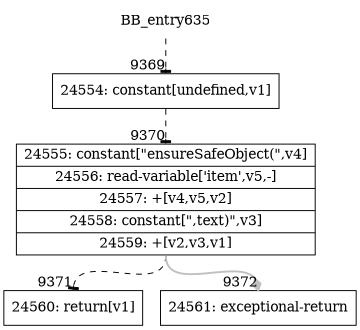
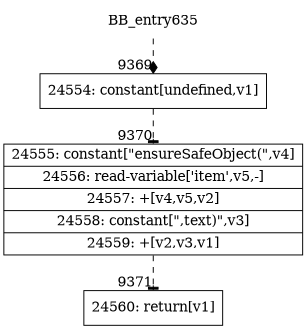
edge "BB_entry635" -> "24554: constant[undefined,v1]": arrowhead tee -> diamond
node "24561: exceptional-return": removed
